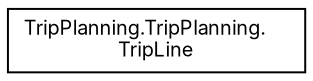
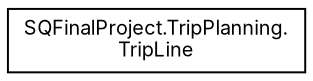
node "TripPlanning.TripPlanning. TripLine": label "TripPlanning.TripPlanning. TripLine" -> "SQFinalProject.TripPlanning. TripLine"
